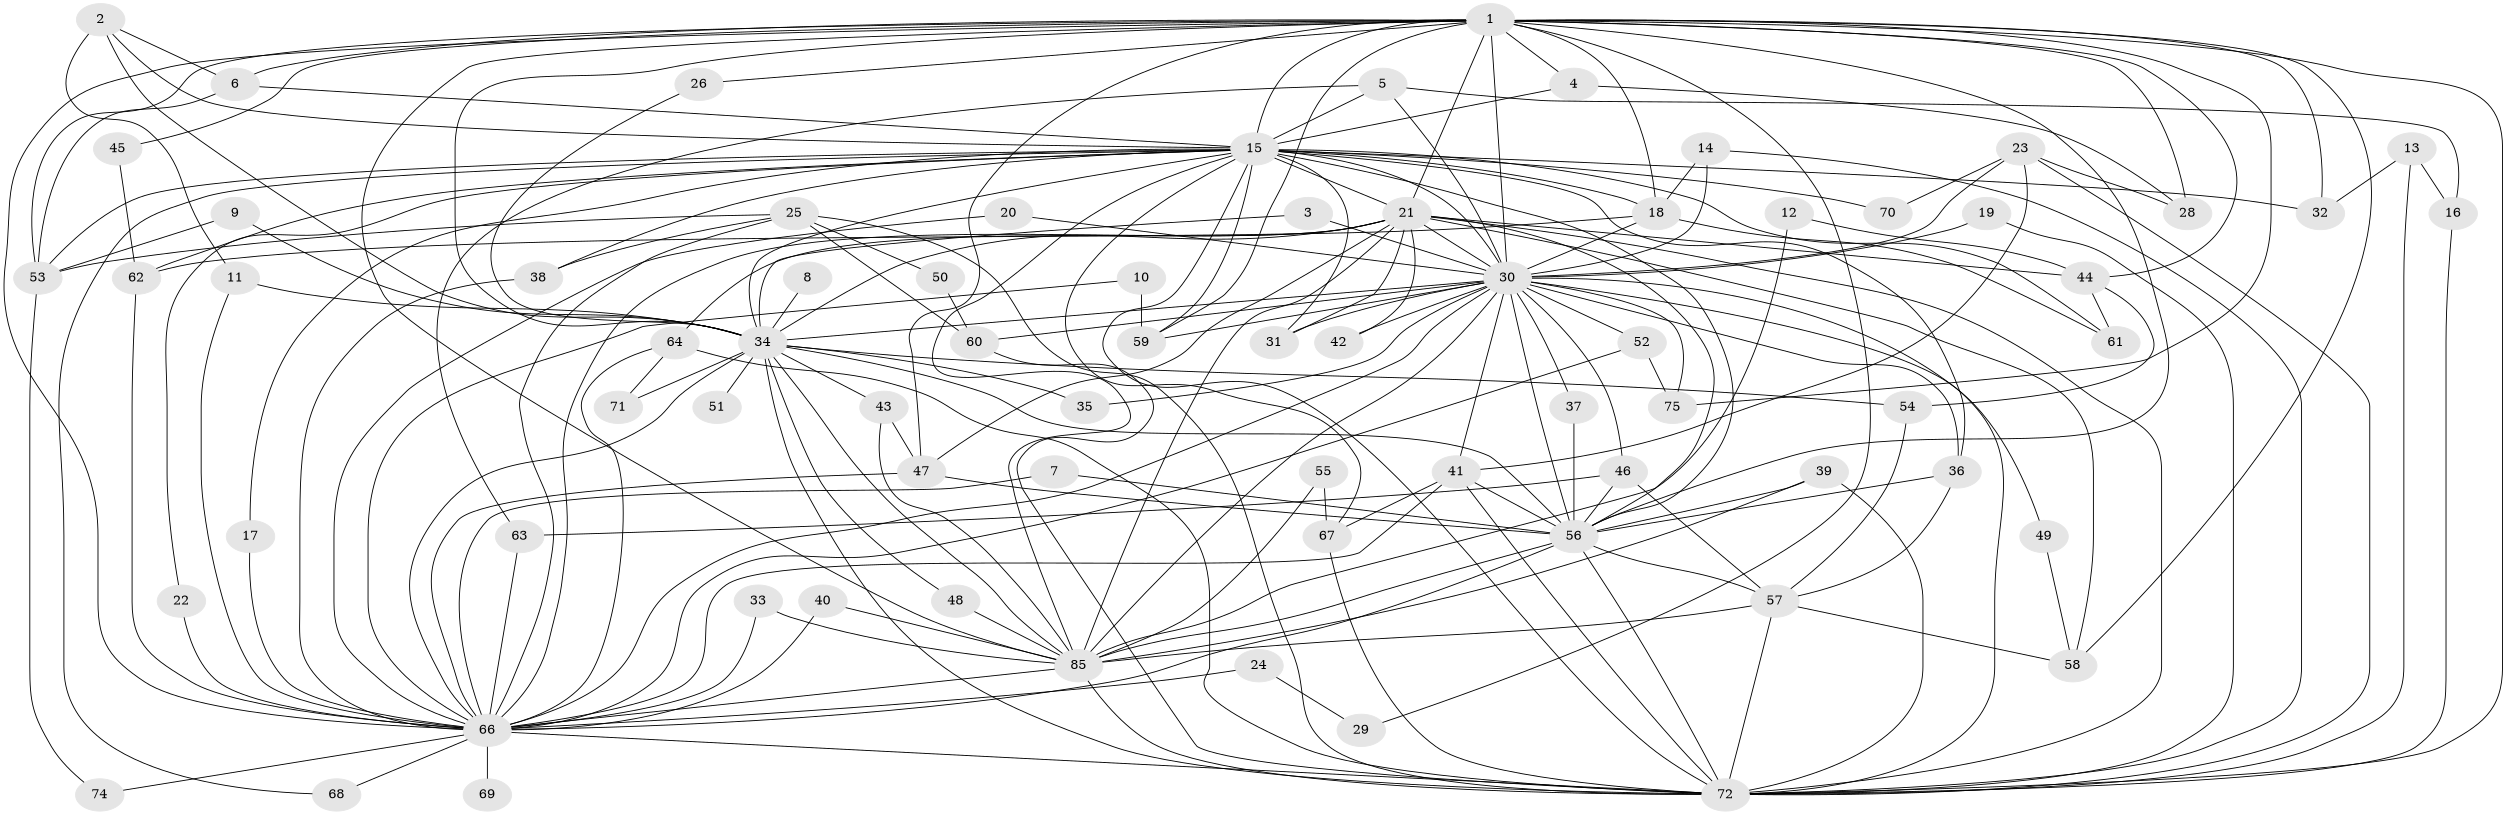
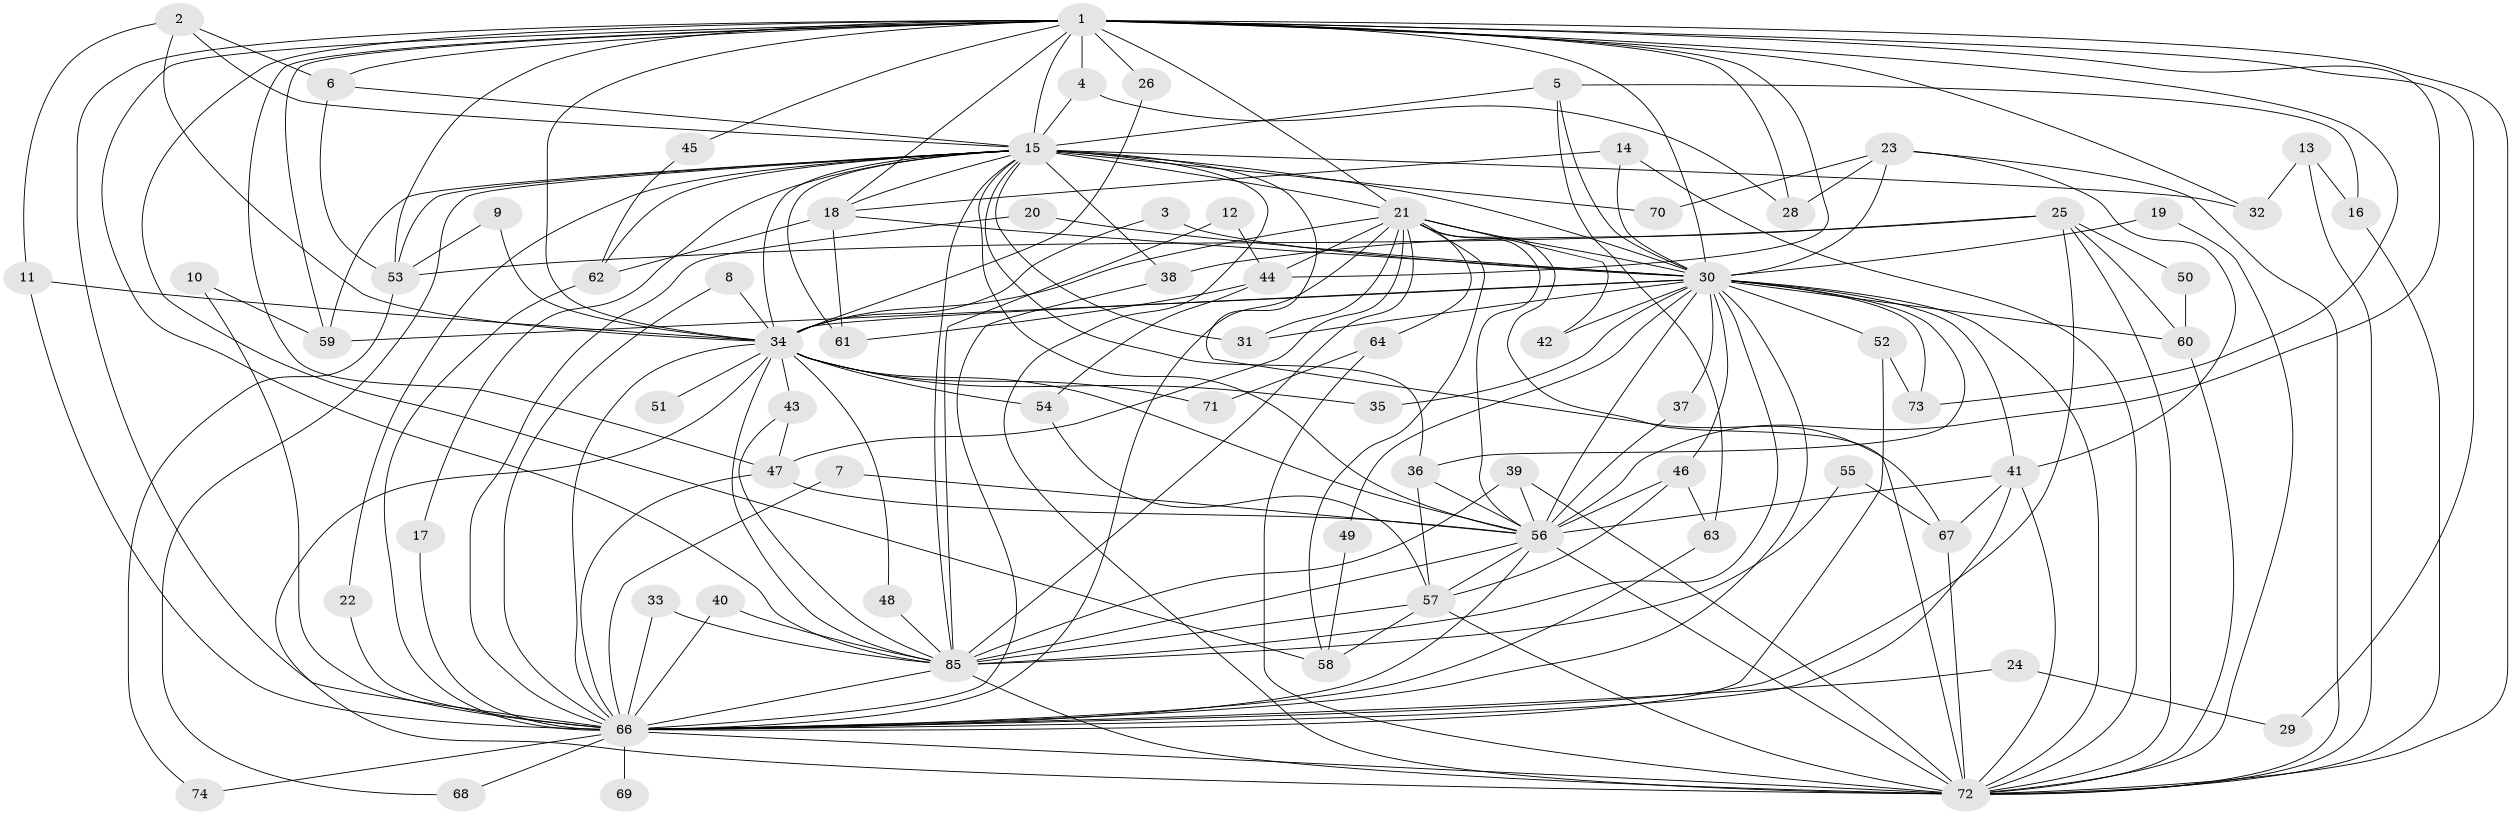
node "75": label "75" -> "73"
edge "64" -- "66": now "8" -- "66"
